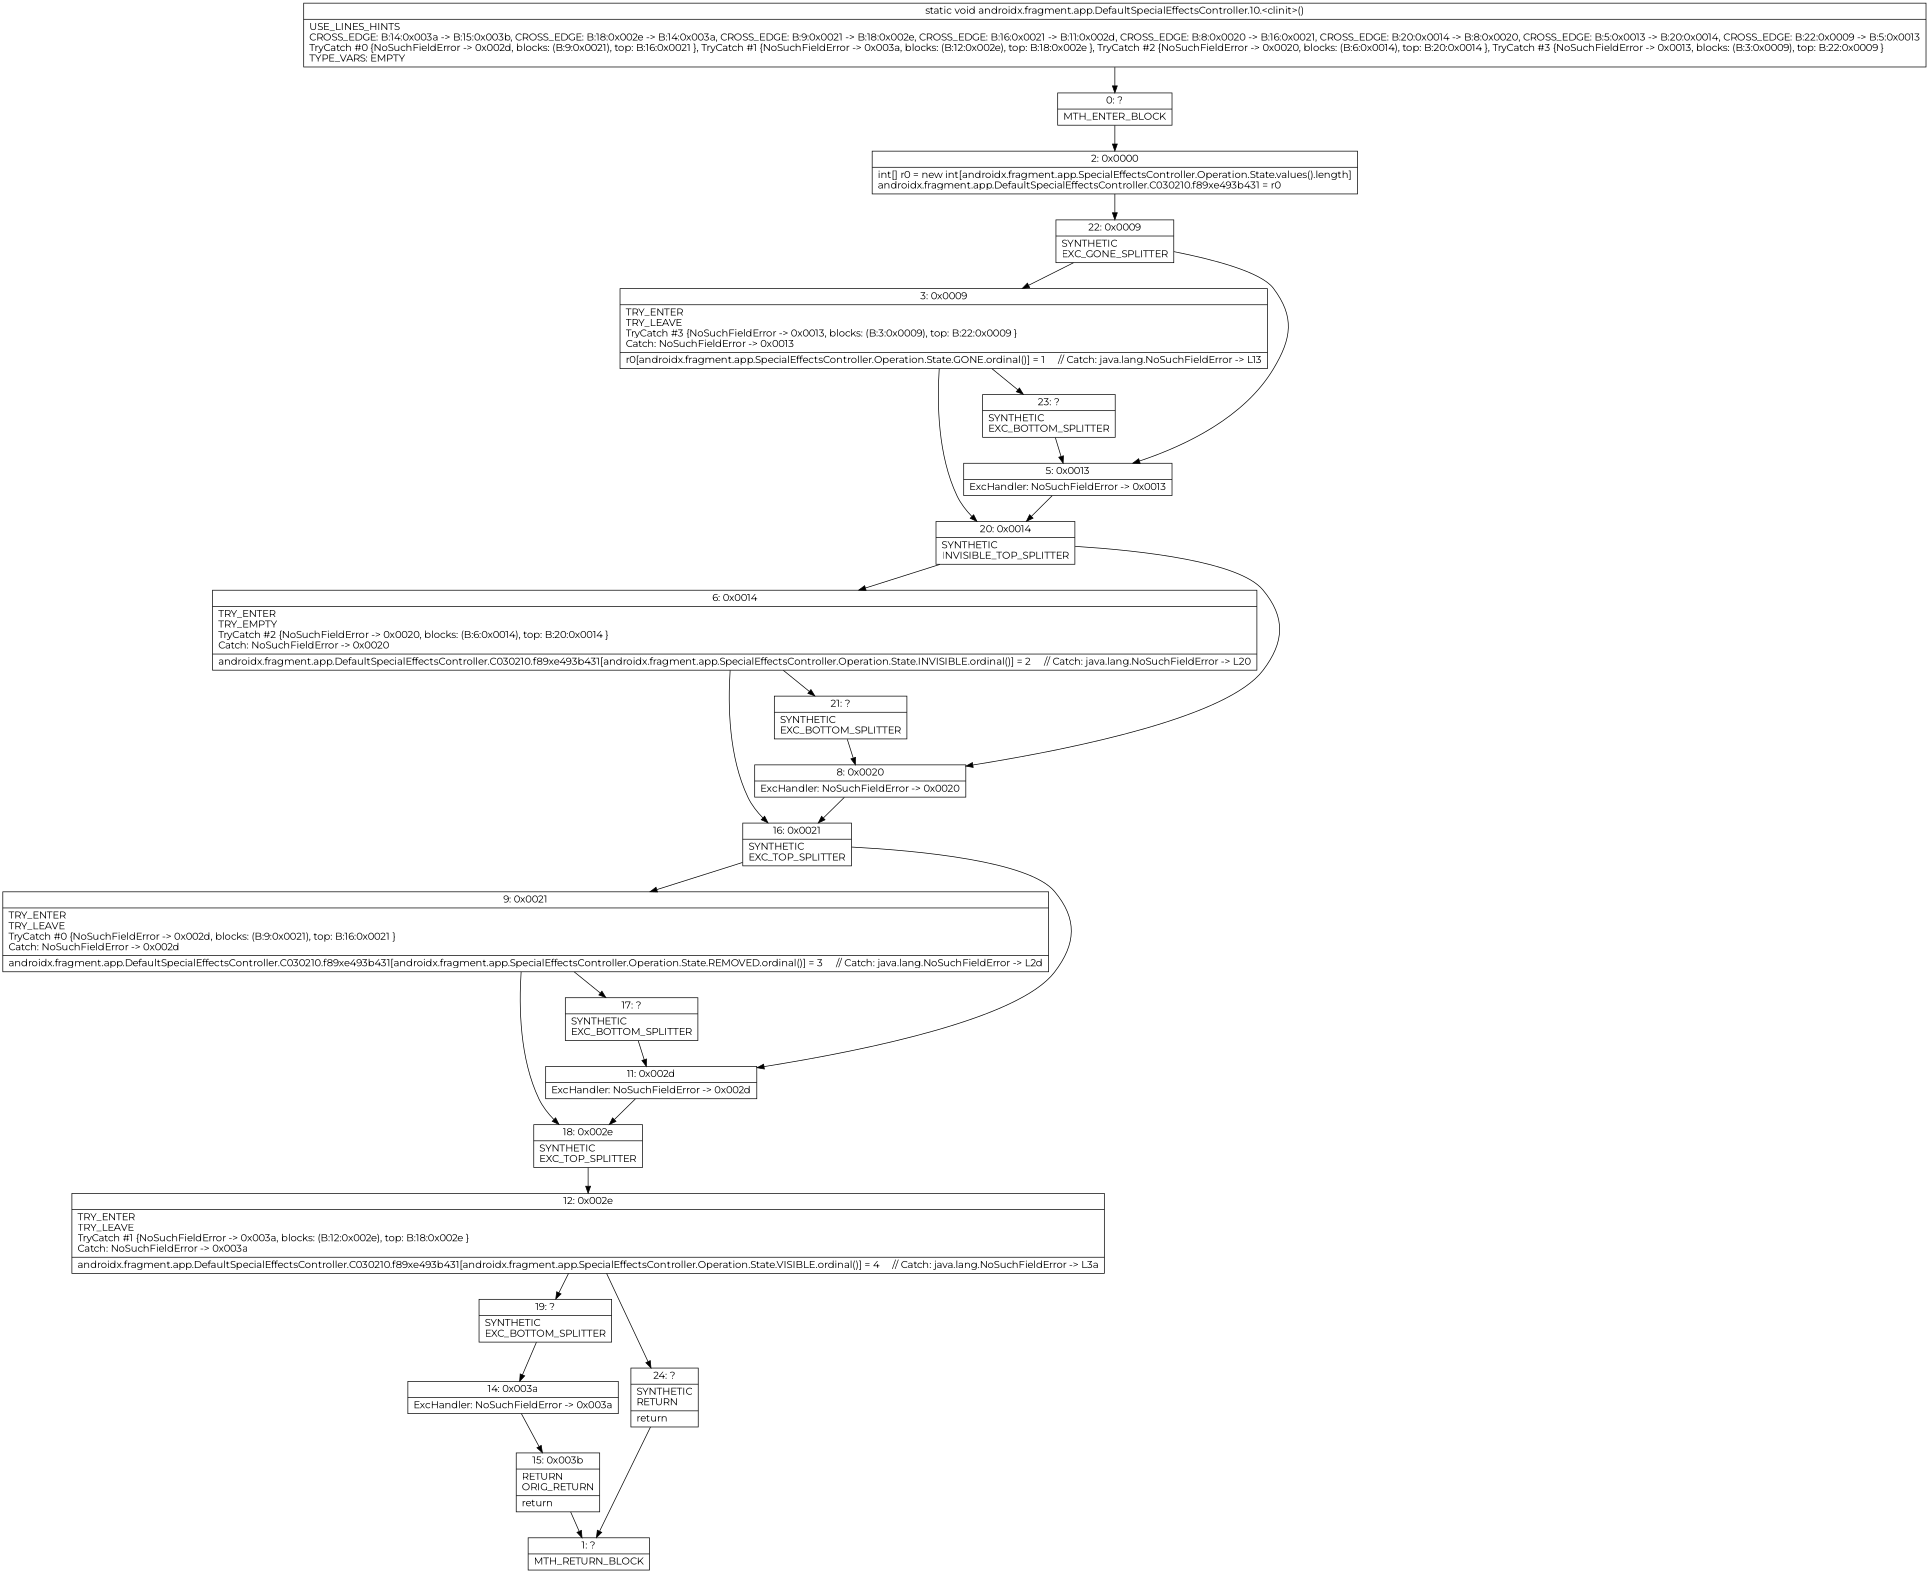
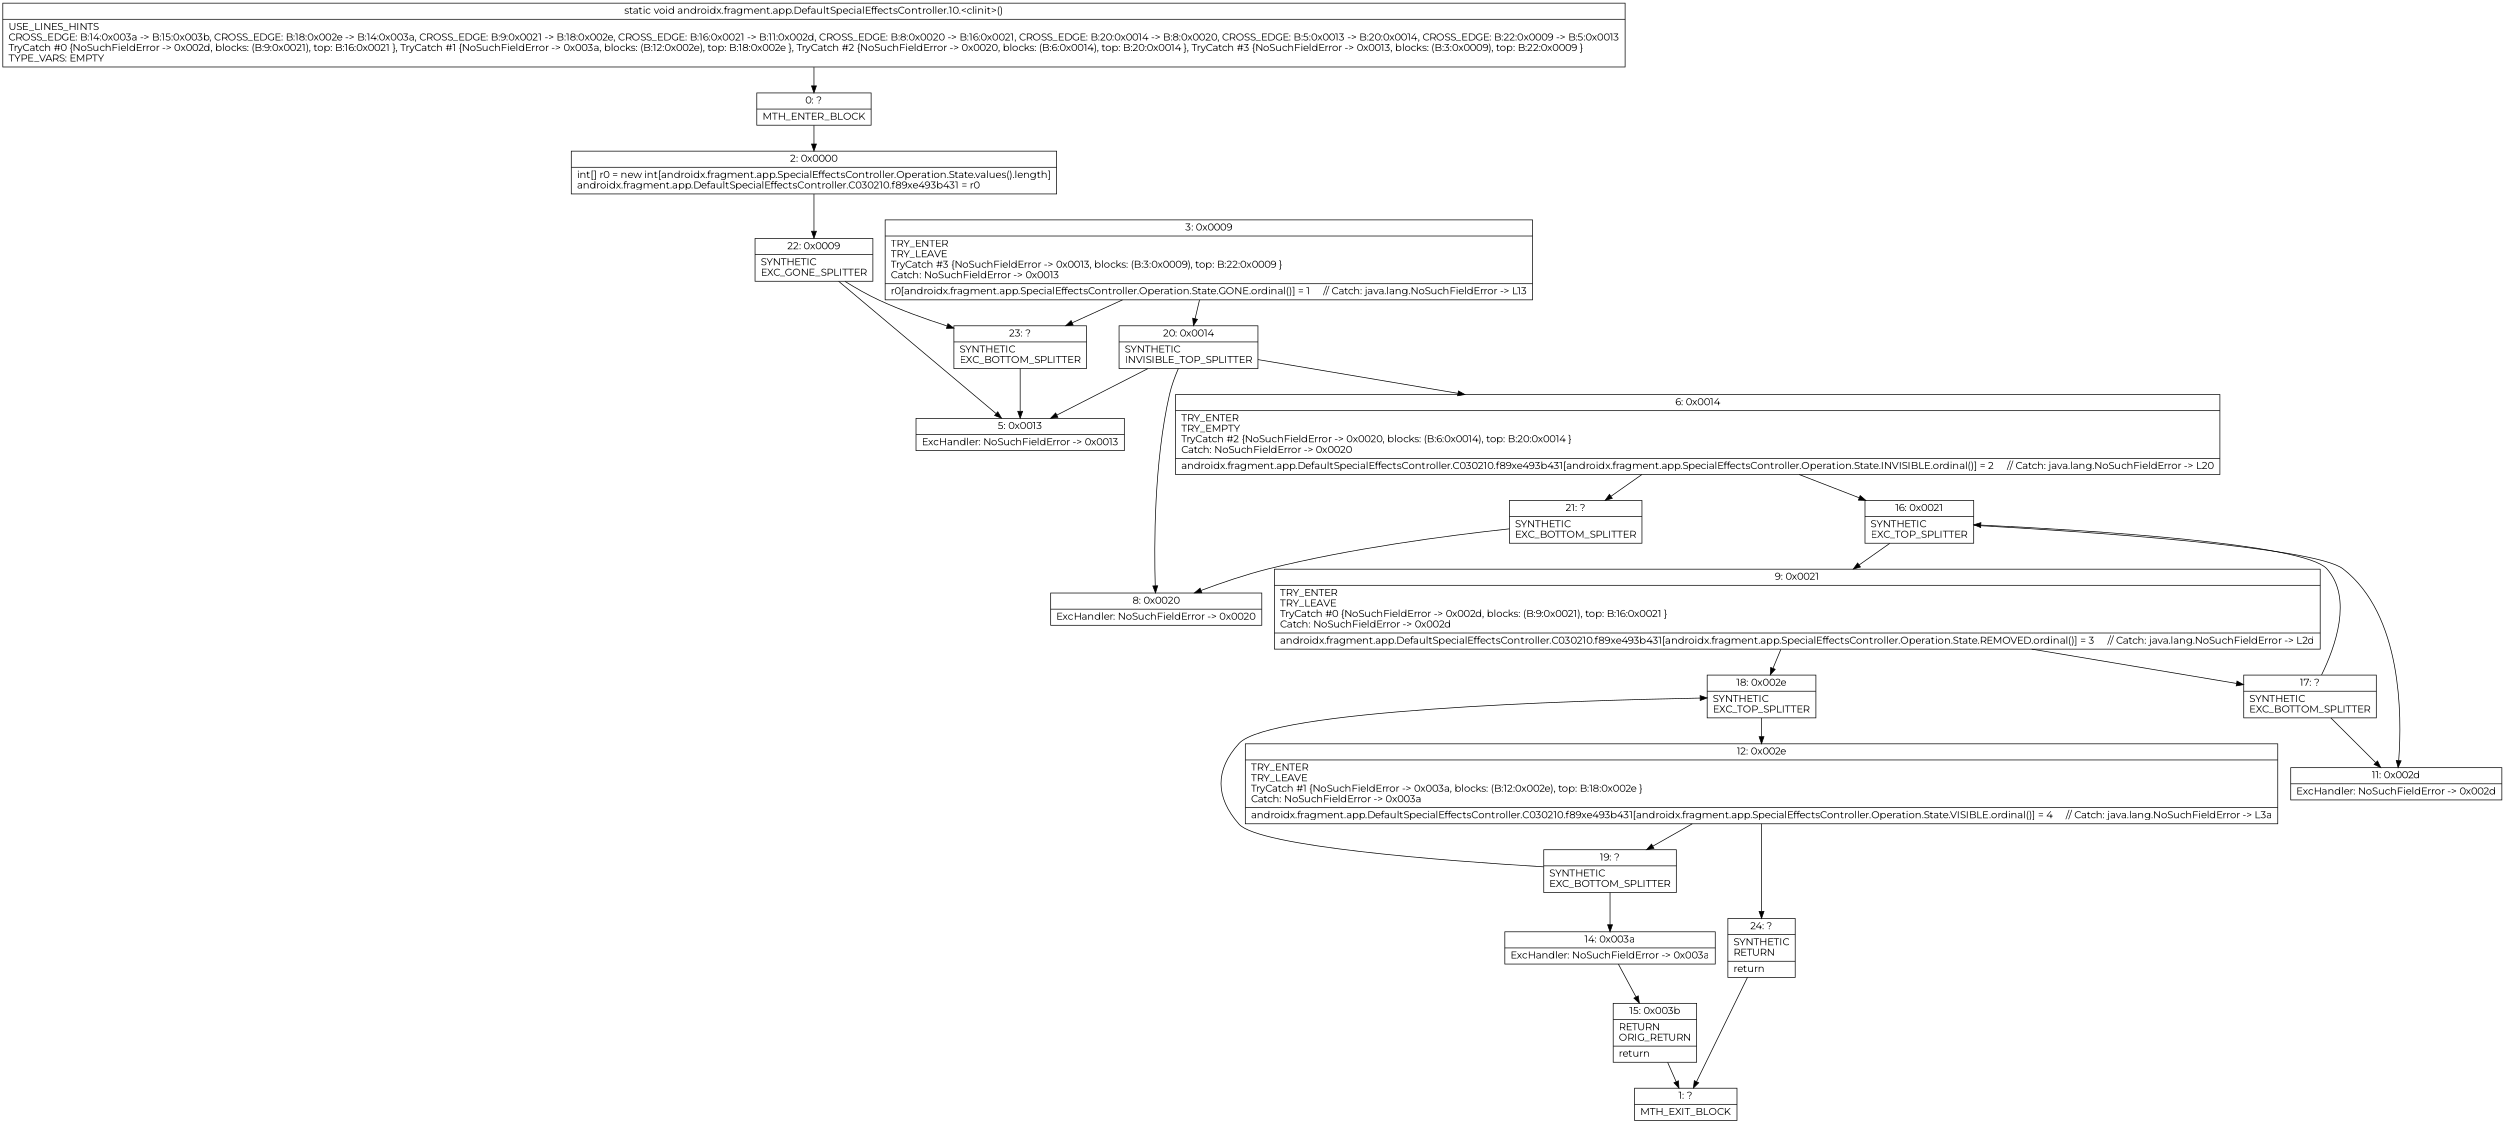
edge "22: 0x0009" -> "3: 0x0009": now "22: 0x0009" -> "23: ?"
edge "5: 0x0013" -> "20: 0x0014": reversed
edge "8: 0x0020" -> "16: 0x0021": now "17: ?" -> "16: 0x0021"
edge "11: 0x002d" -> "18: 0x002e": now "19: ?" -> "18: 0x002e"
node "1: ?": text "MTH_RETURN_BLOCK" -> "MTH_EXIT_BLOCK"
